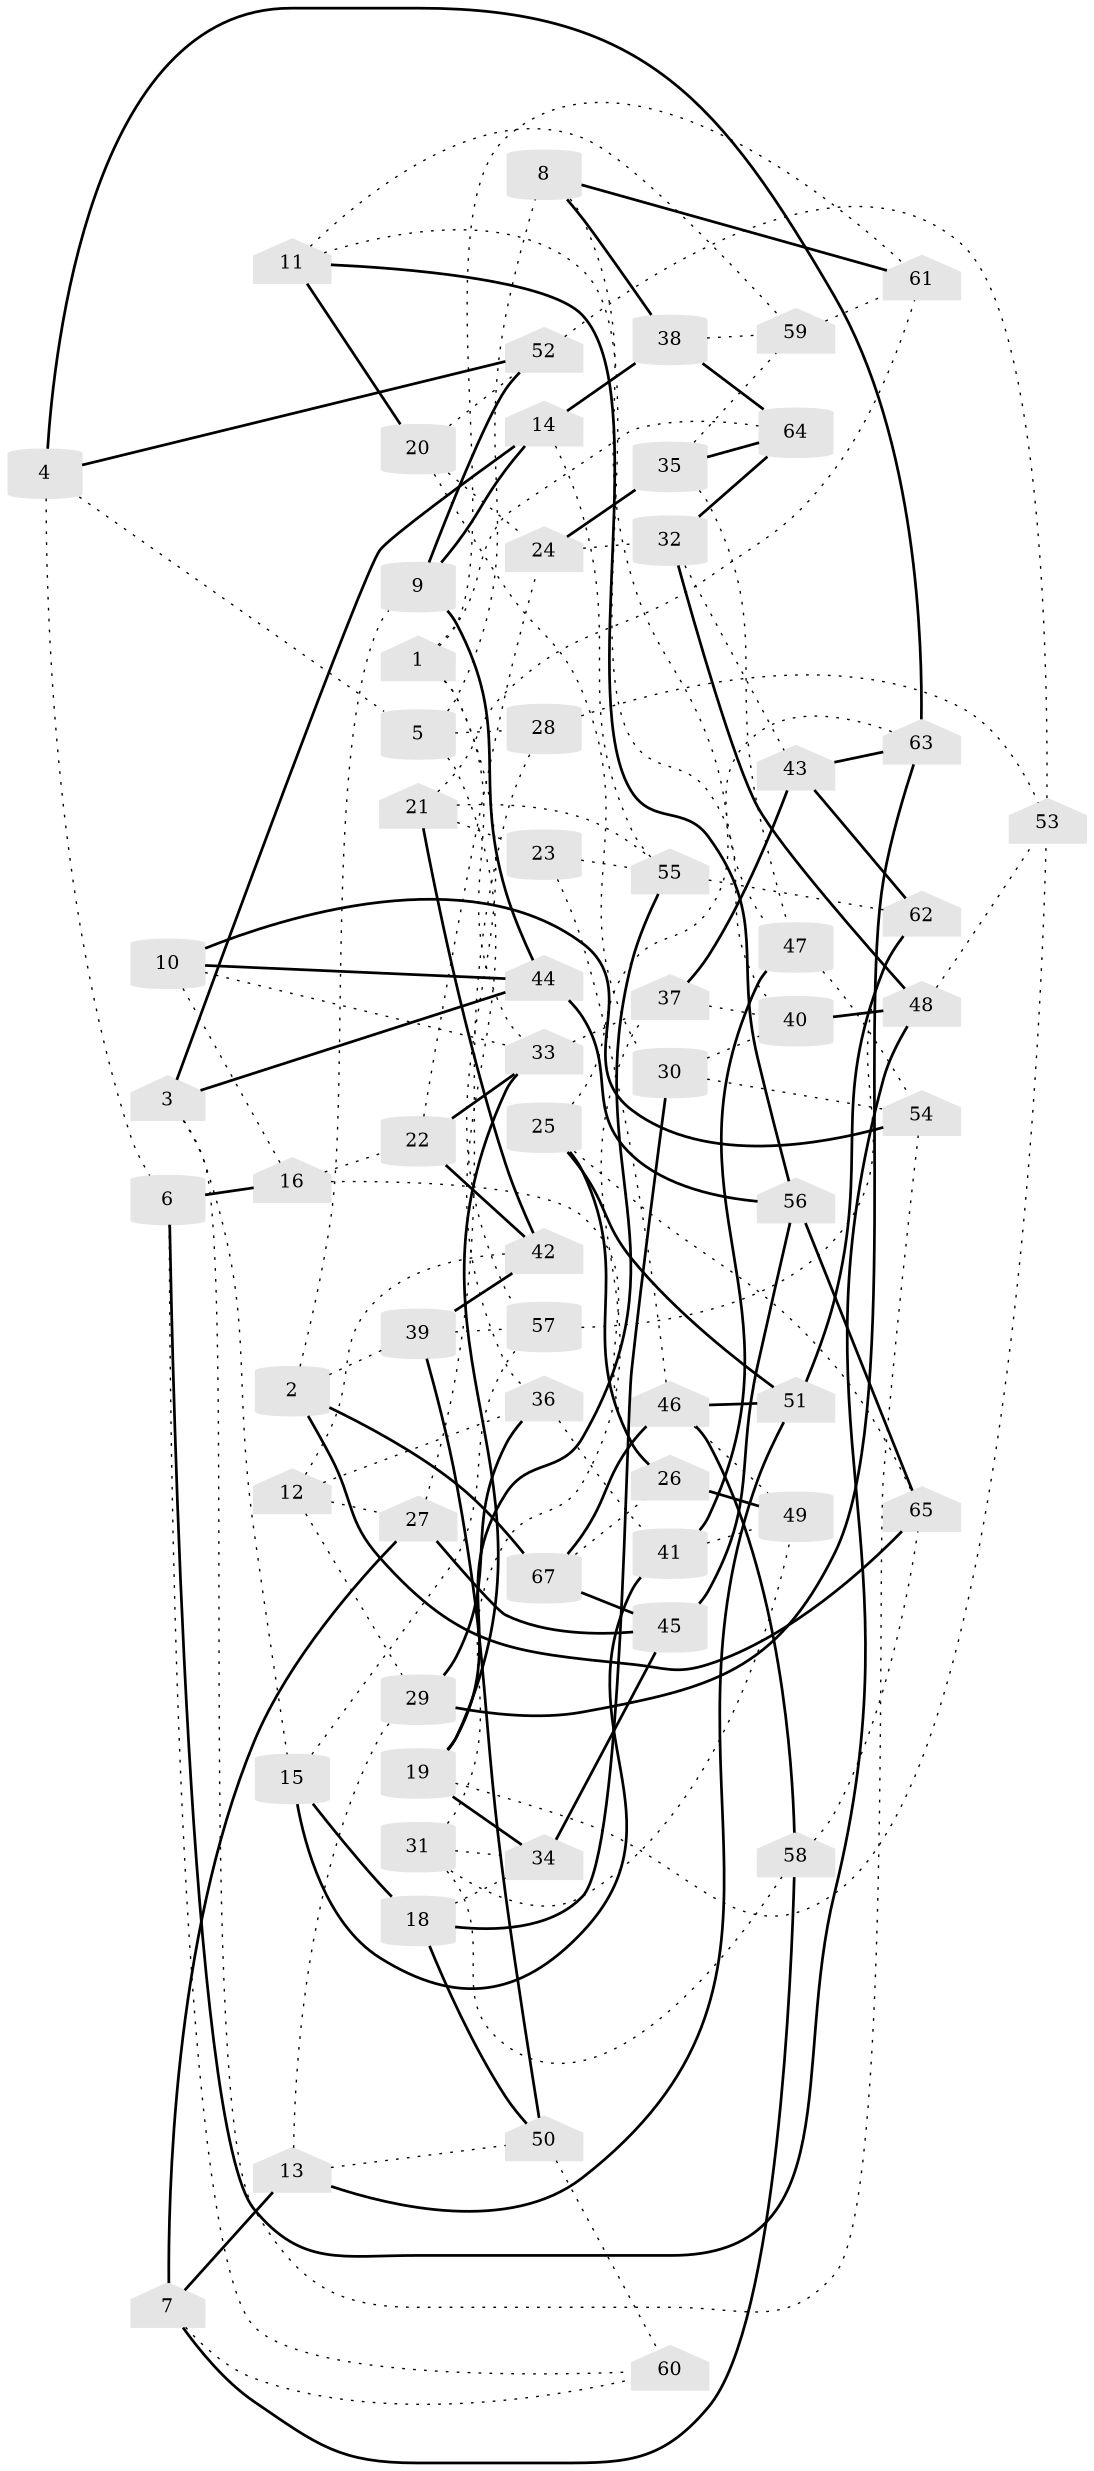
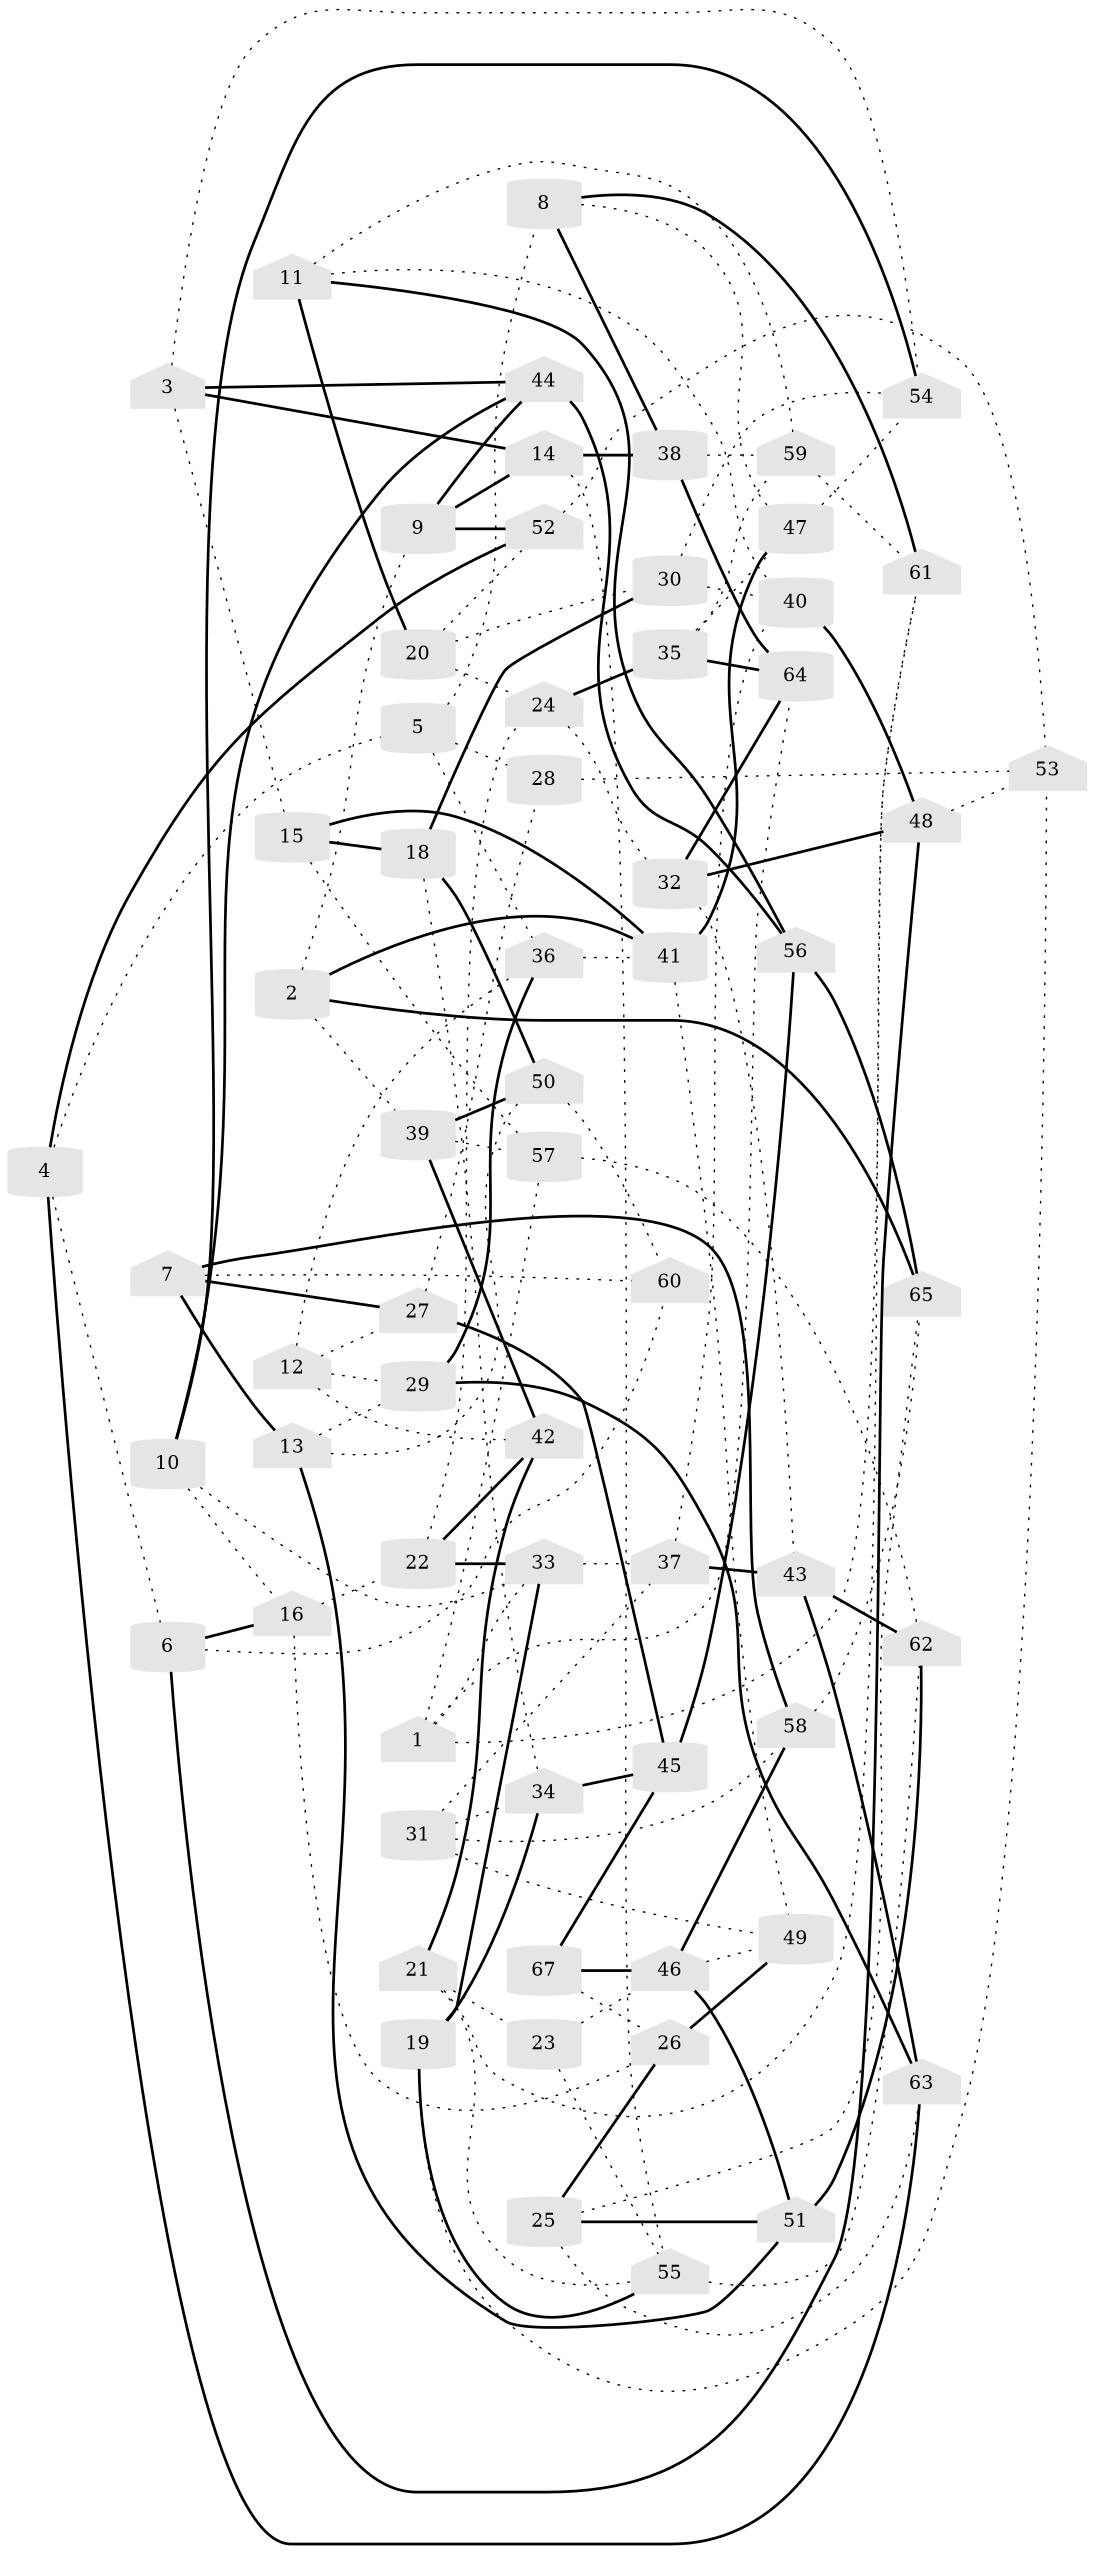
edge "2" -- "67": now "2" -- "41"
